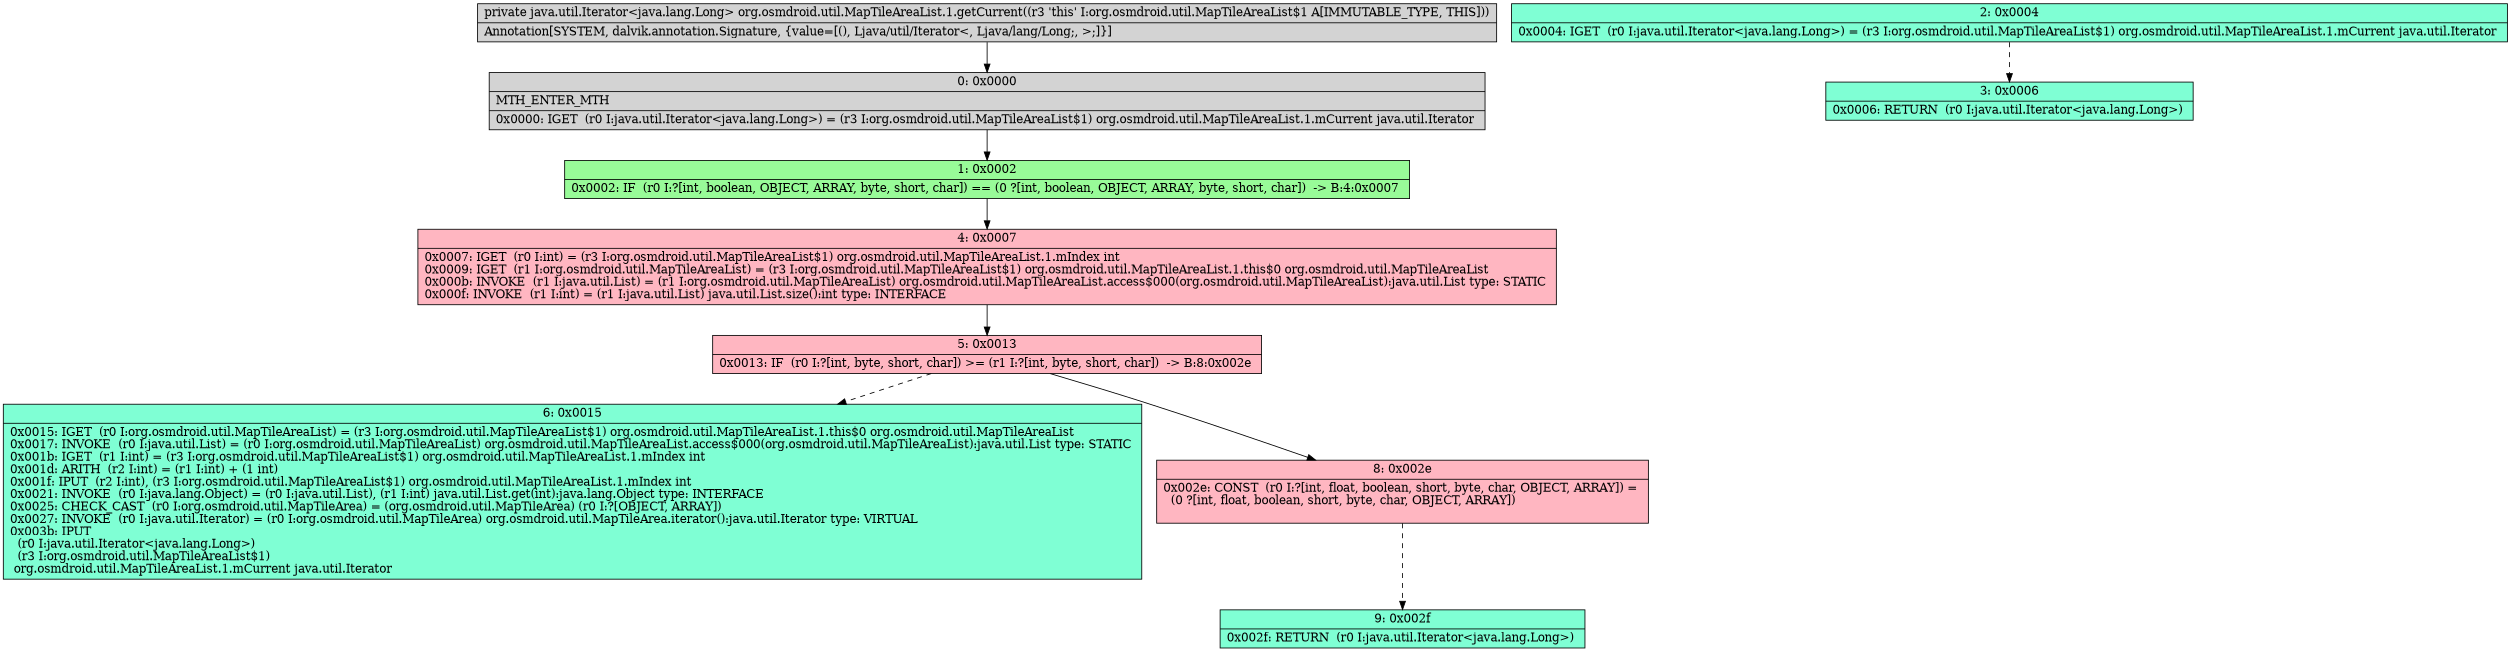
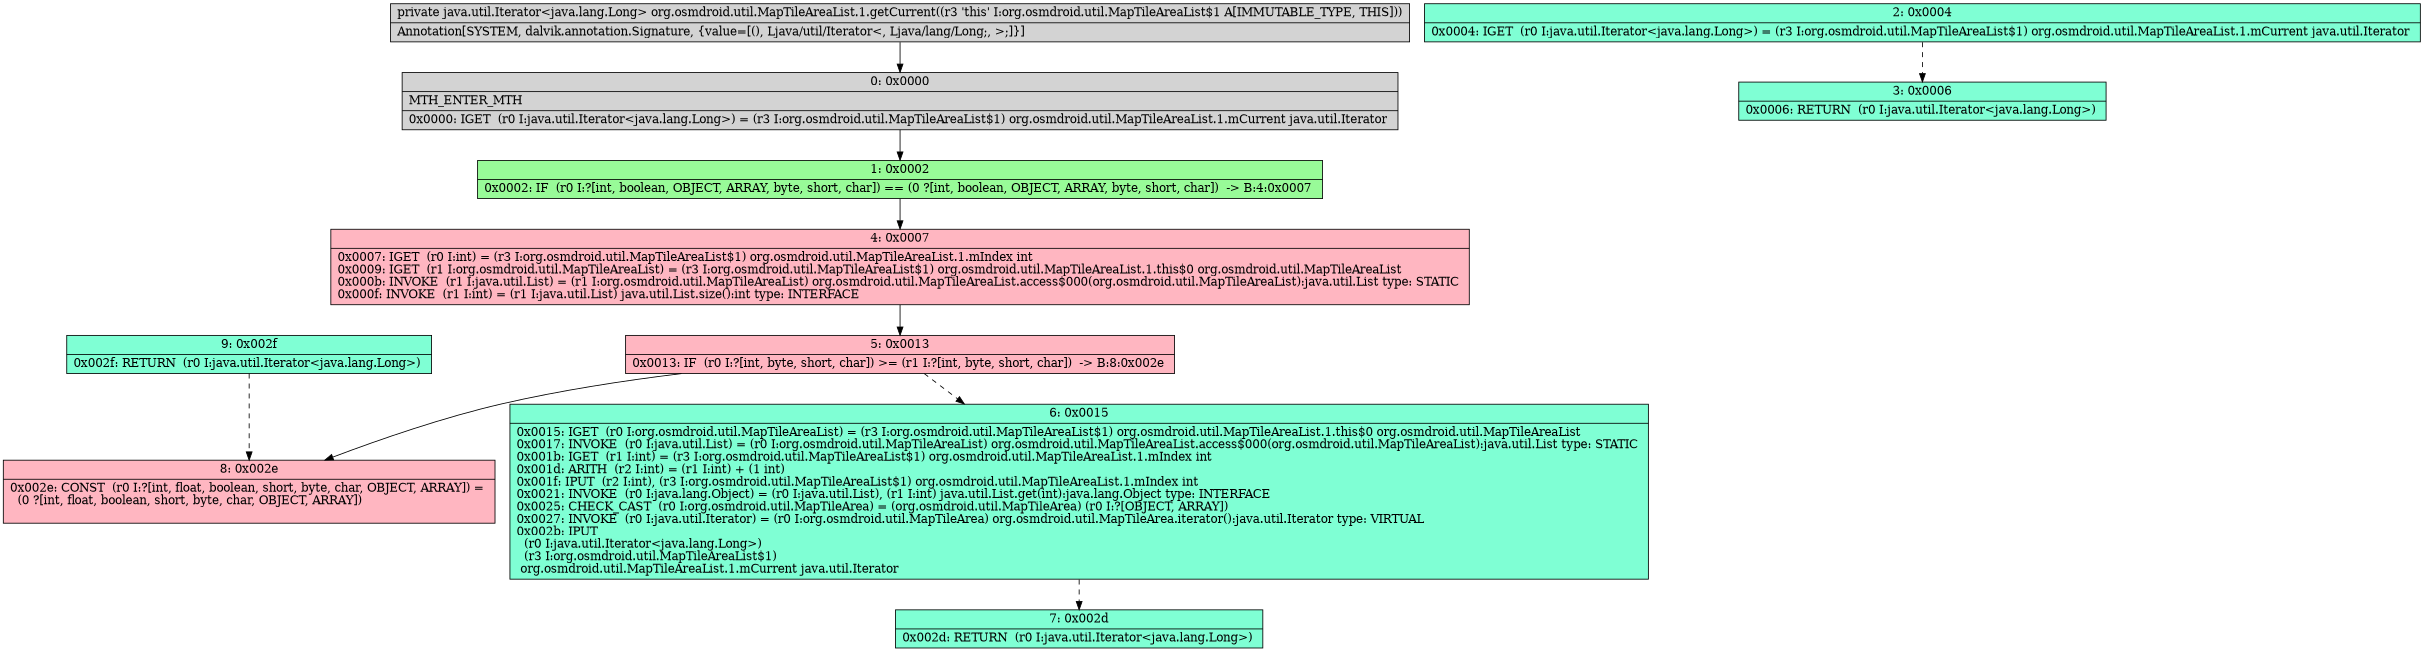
node "6: 0x0015": text "0x003b: IPUT" -> "0x002b: IPUT"
edge "8: 0x002e" -> "9: 0x002f": reversed
node "7: 0x002d": added
